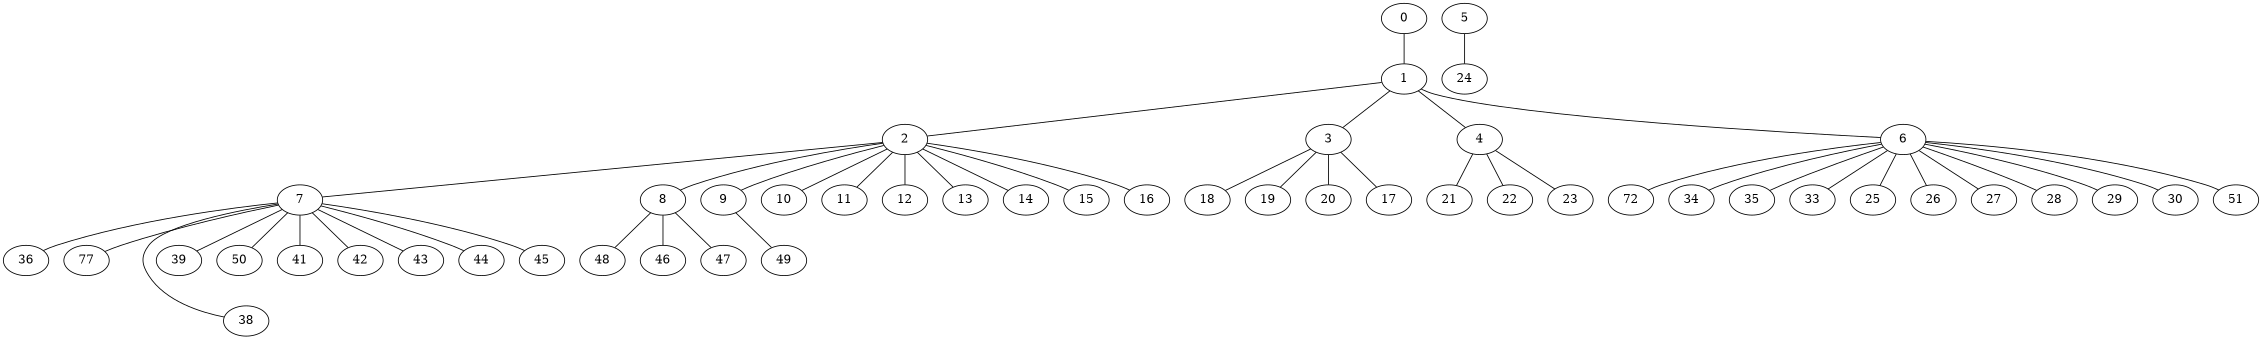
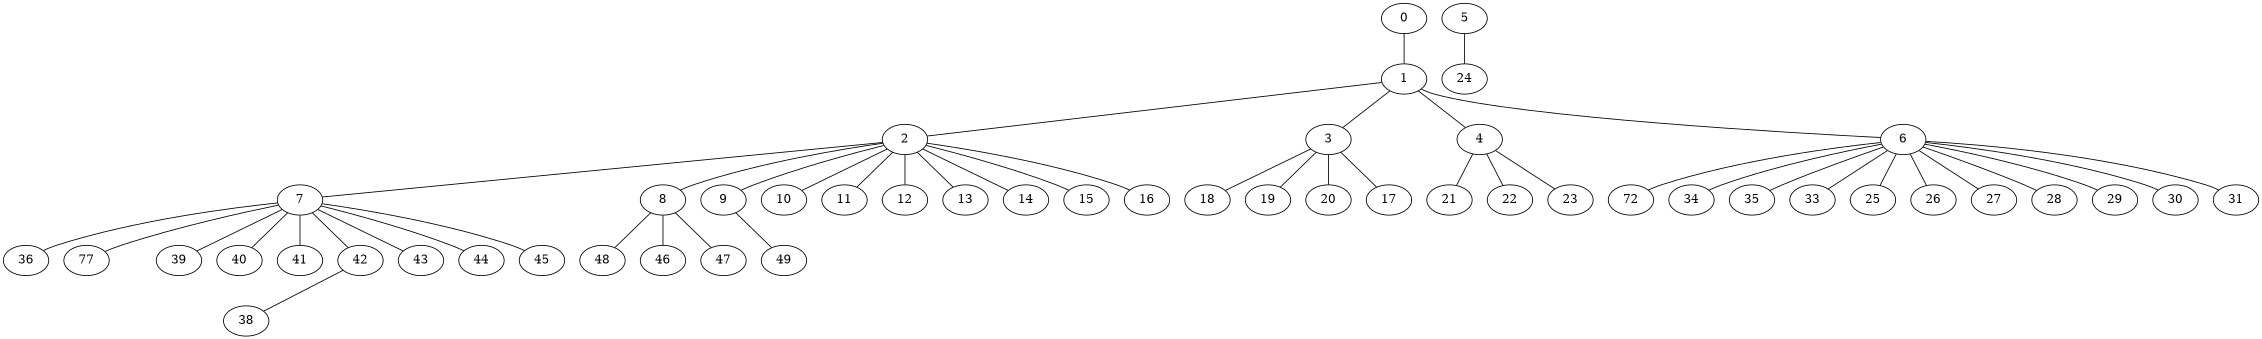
node "51": label "51" -> "31"
edge "7" -- "38": now "42" -- "38"
node "50": label "50" -> "40"
